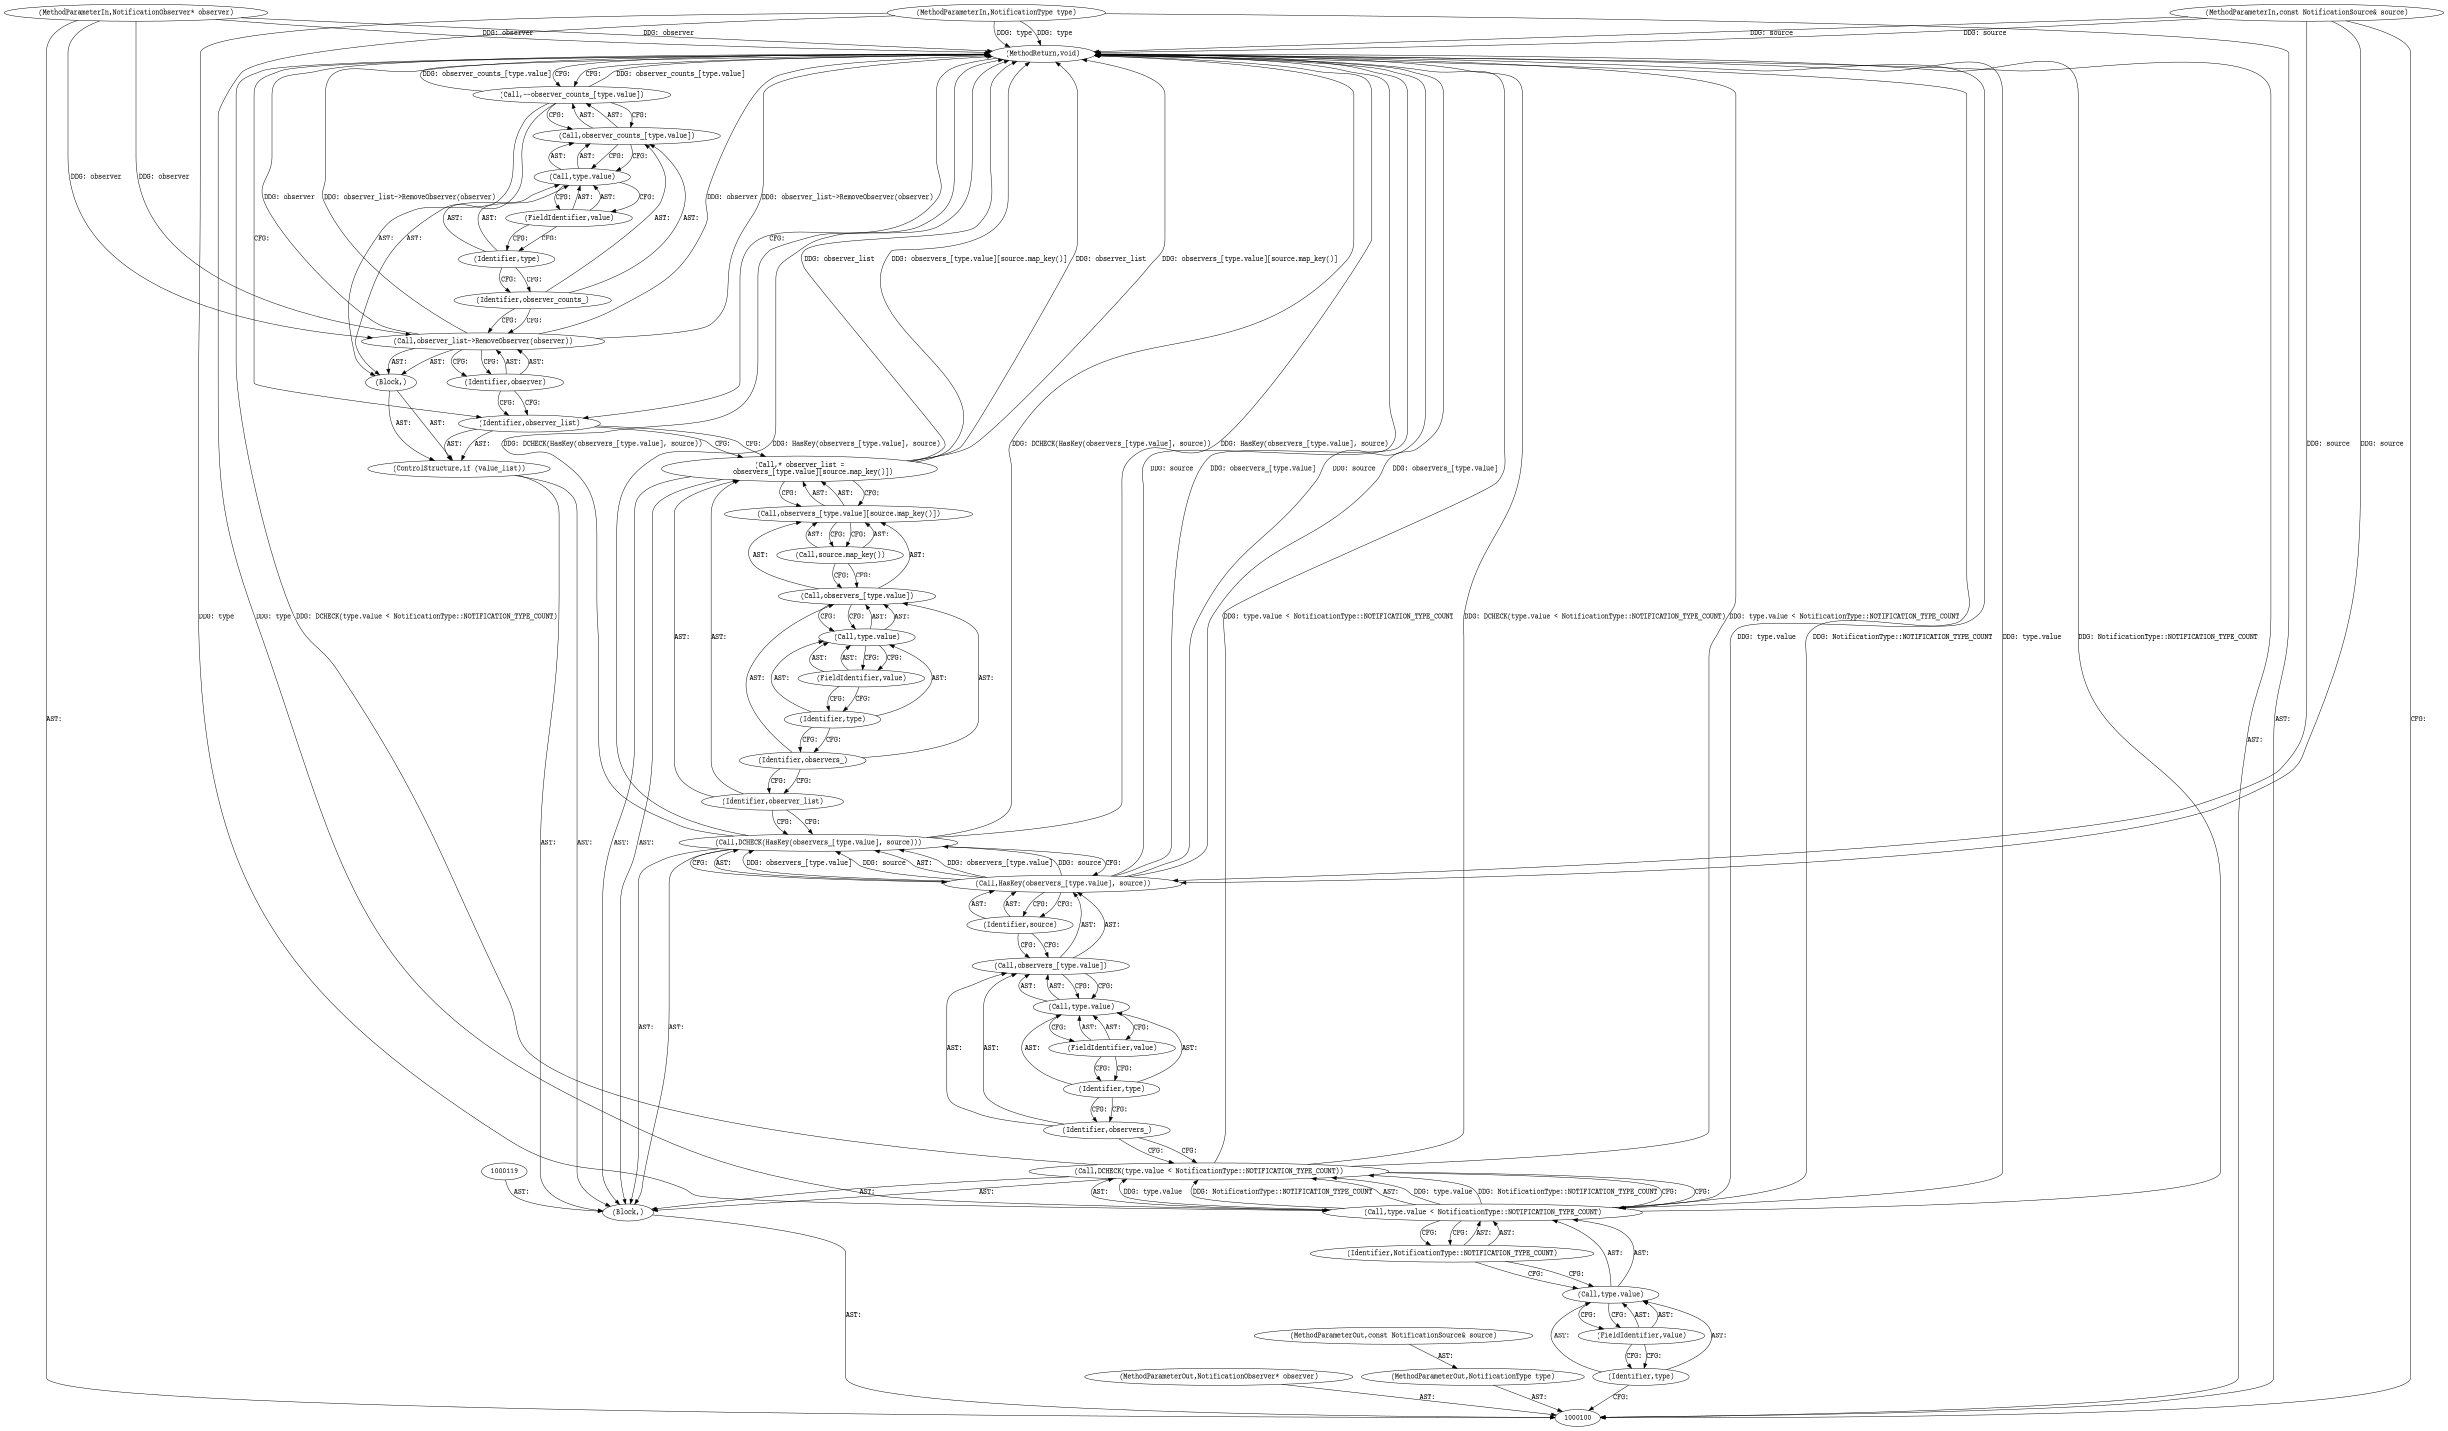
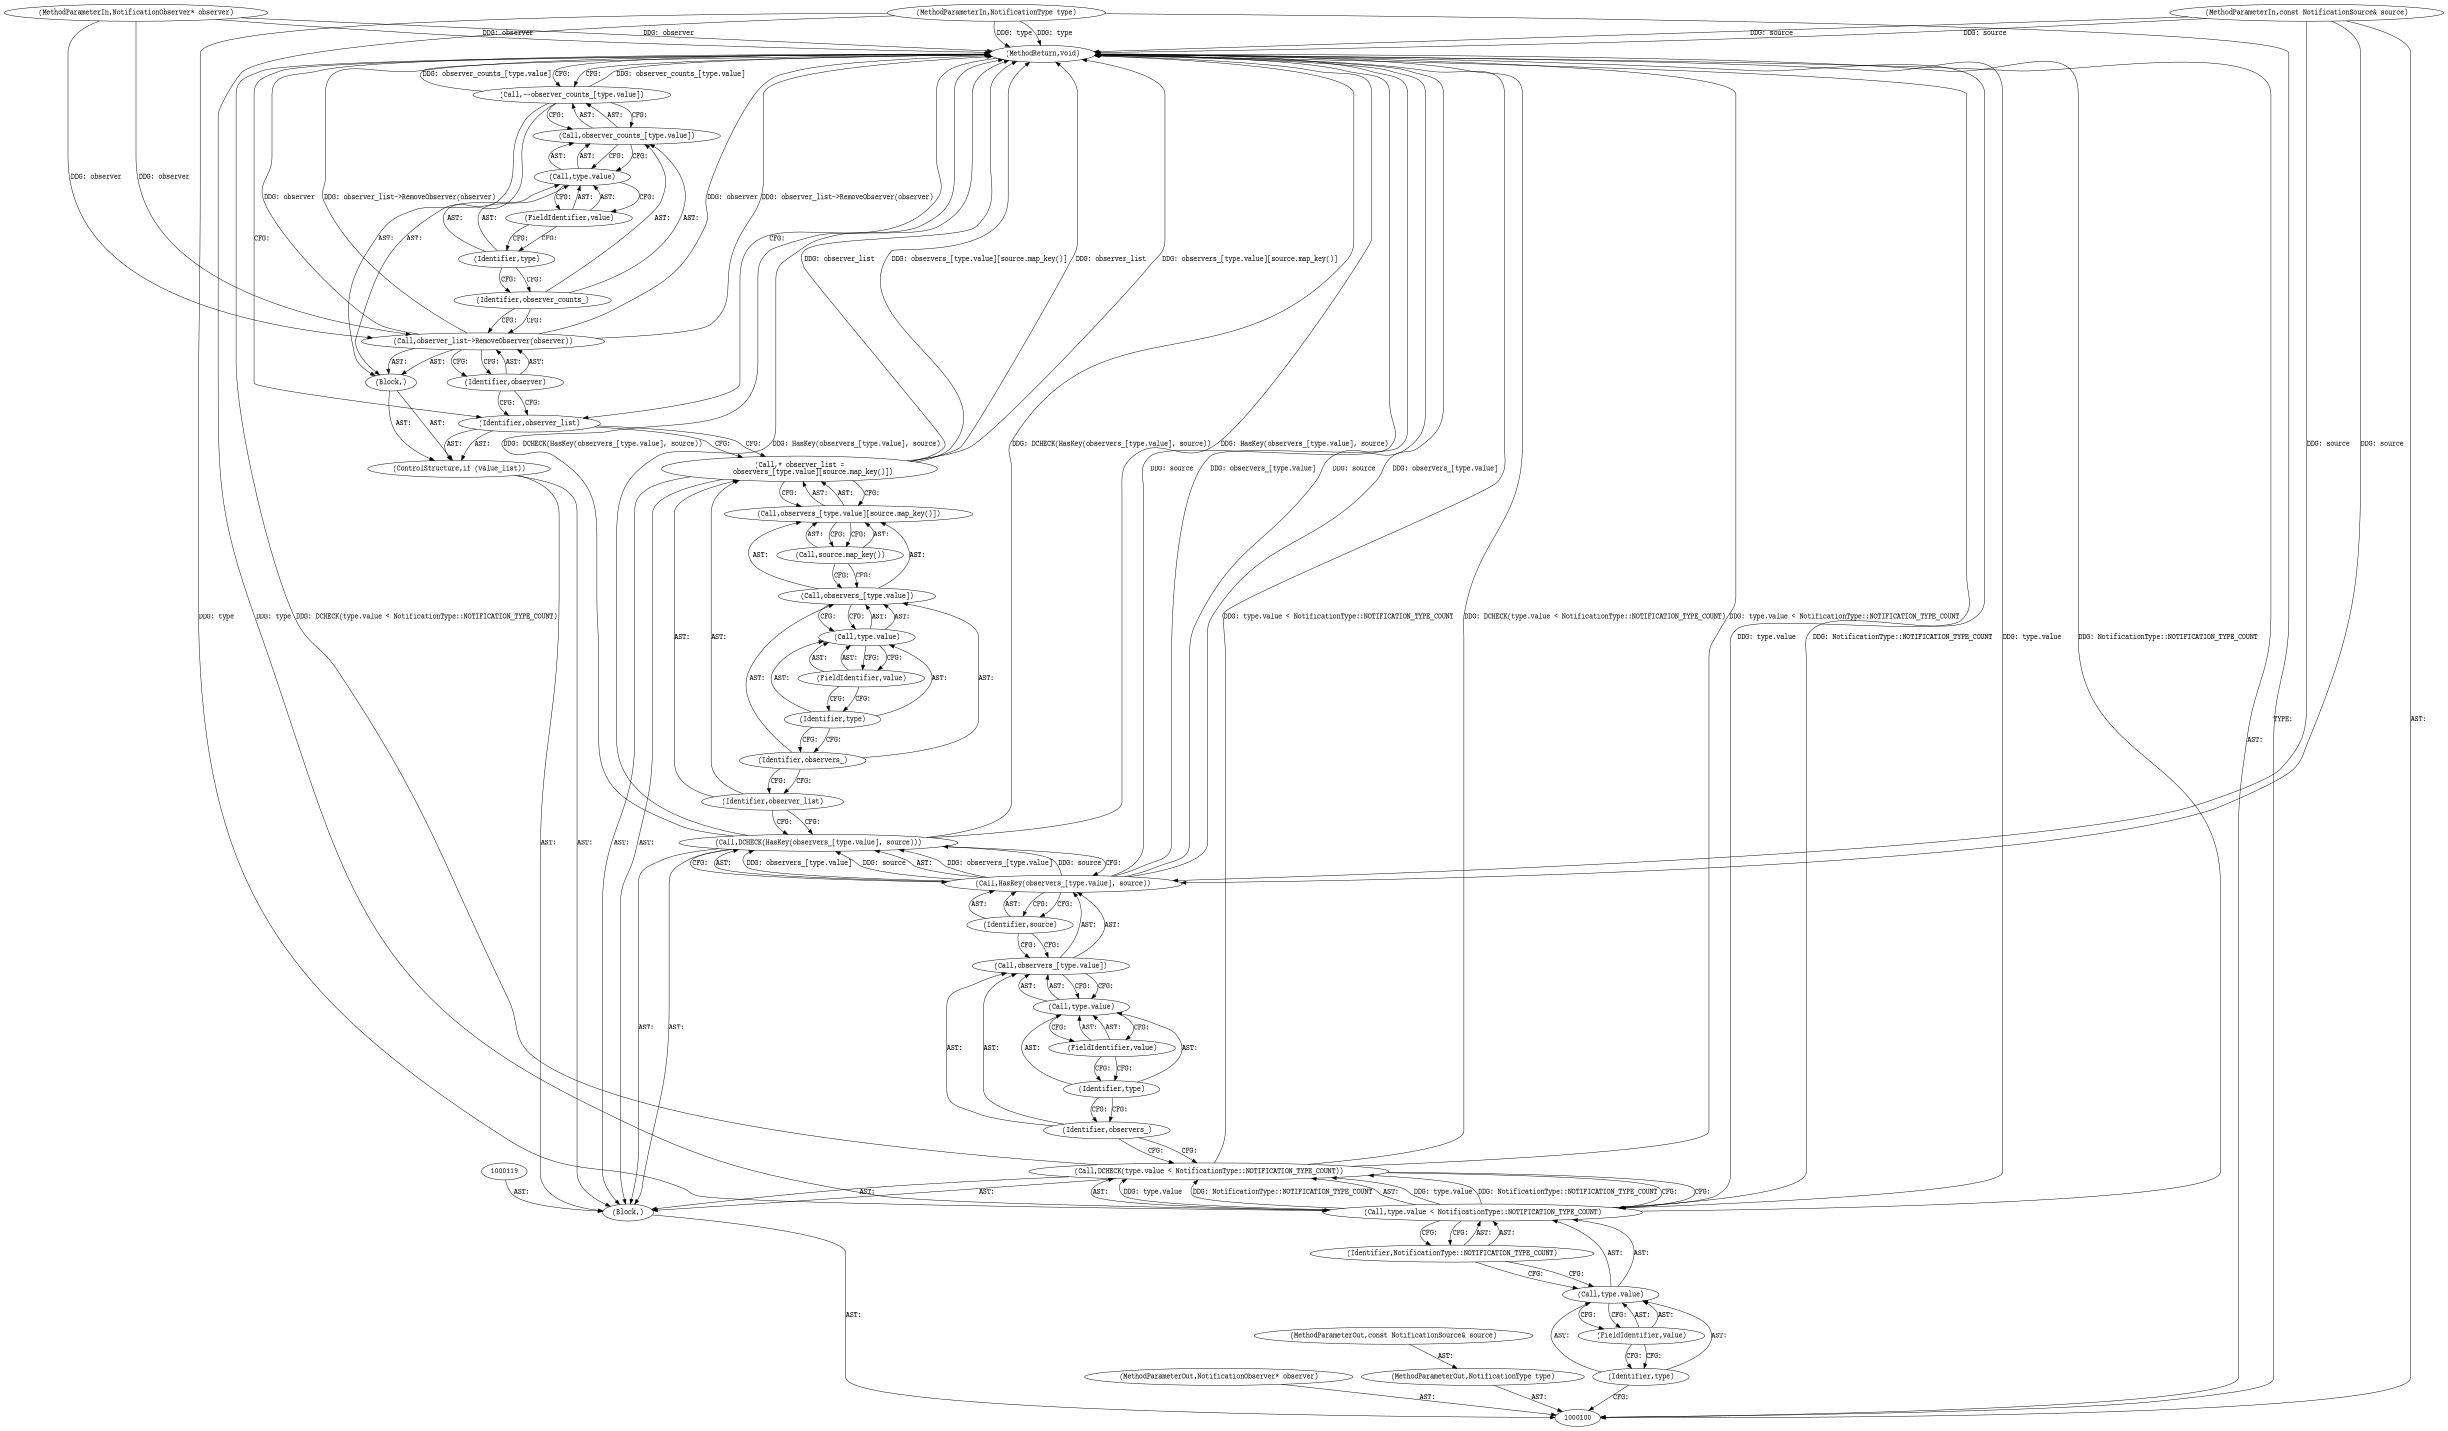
edge "(MethodParameterIn,NotificationType type)" -> "1000100": label "AST: " -> "TYPE: "
edge "(MethodParameterIn,const NotificationSource& source)" -> "1000100": label "CFG: " -> "AST: "
edge "(MethodParameterIn,NotificationObserver* observer)" -> "1000100": removed, label "AST:"
